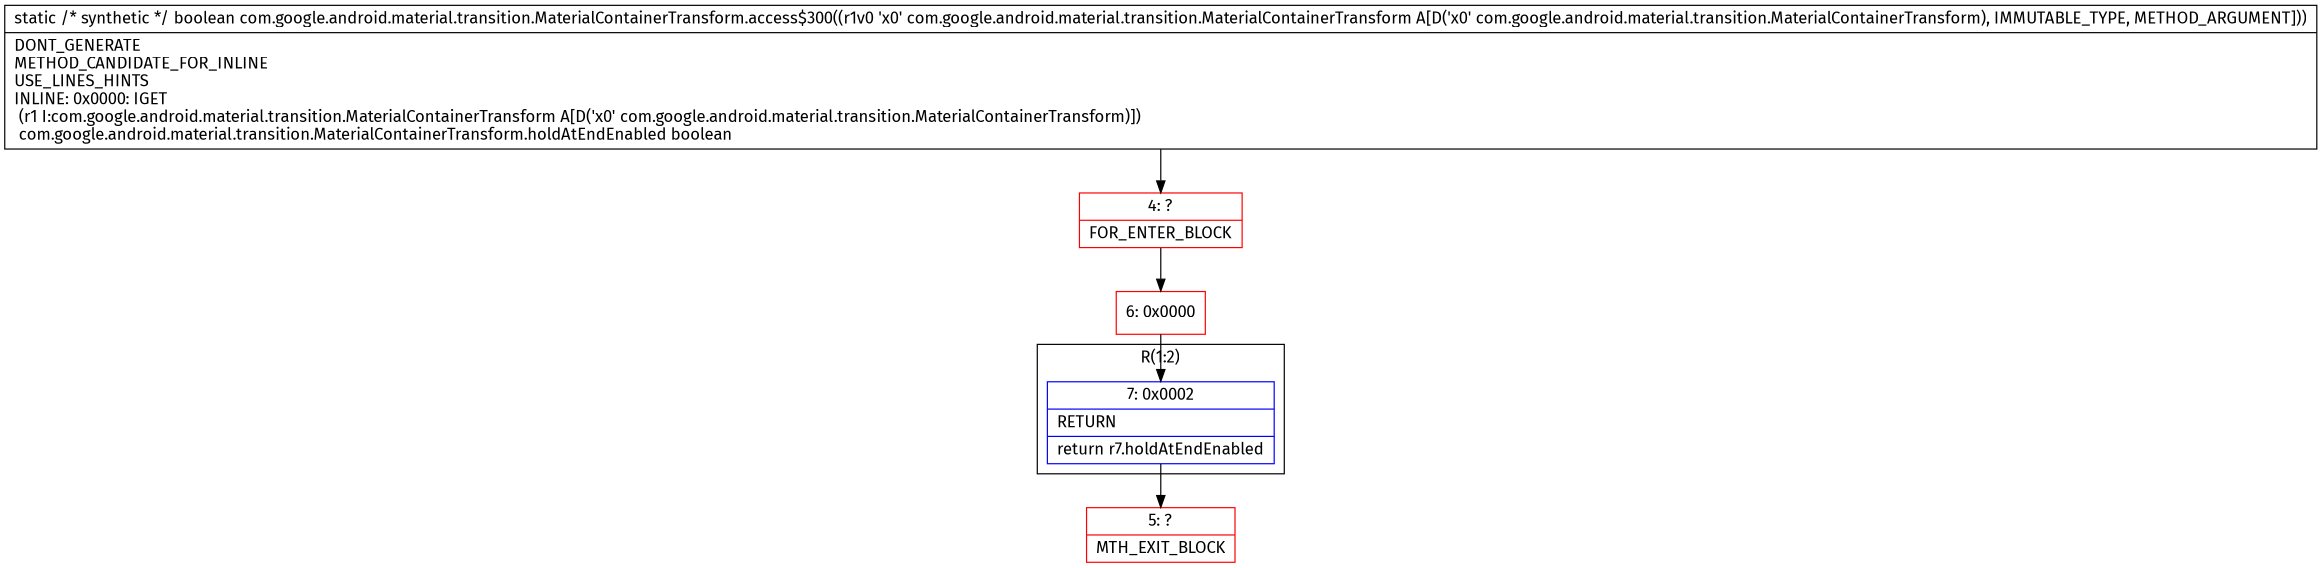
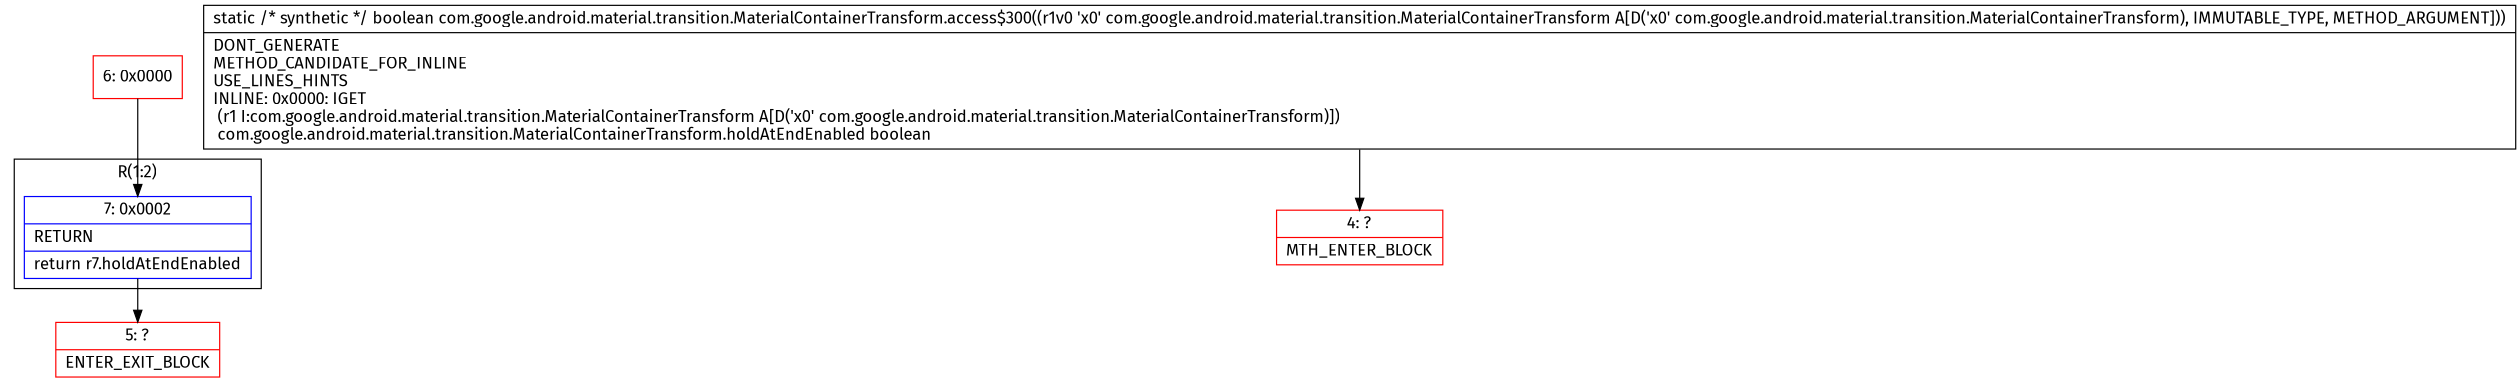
node "4: ?": text "FOR_ENTER_BLOCK" -> "MTH_ENTER_BLOCK"
edge "4: ?" -> "6: 0x0000": removed
node "5: ?": text "MTH_EXIT_BLOCK" -> "ENTER_EXIT_BLOCK"
